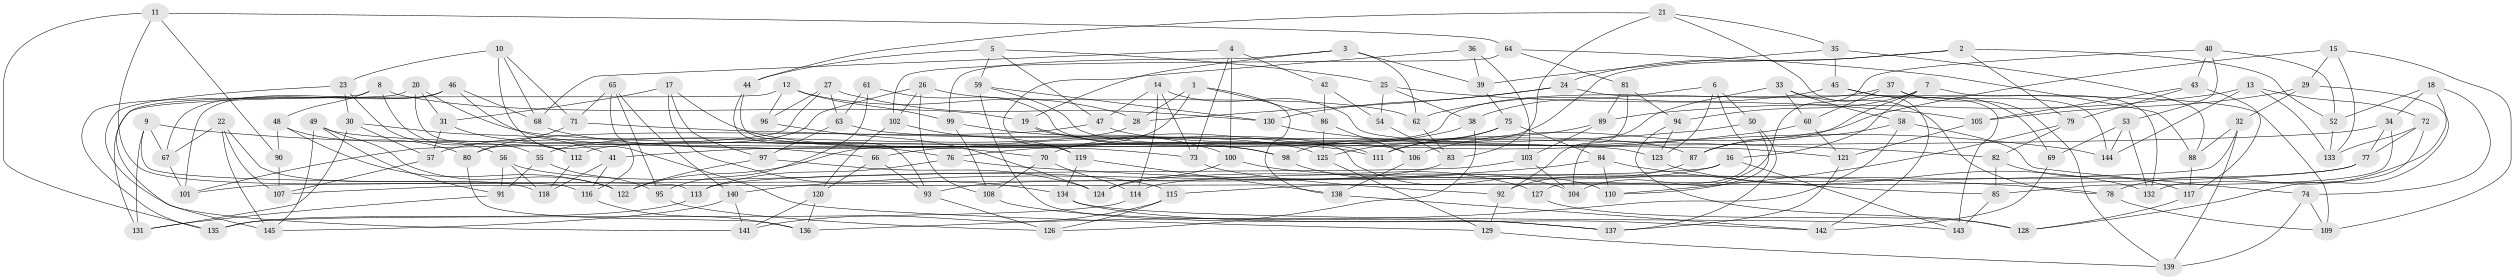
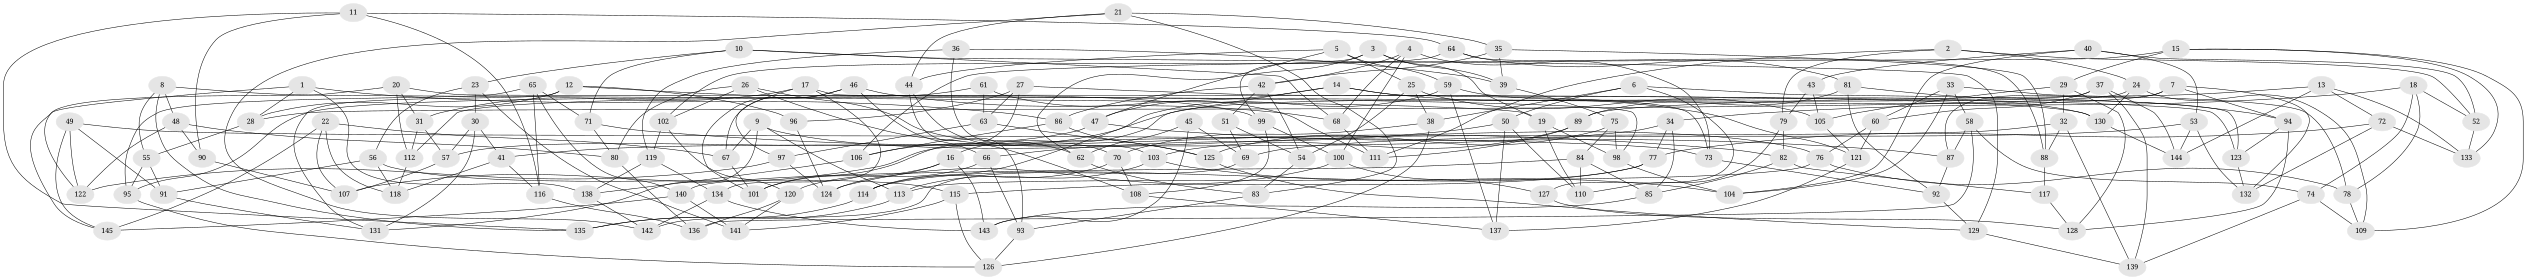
edge "35" -- "45": now "35" -- "42"
node "51": added
edge "43" -- "117": removed
